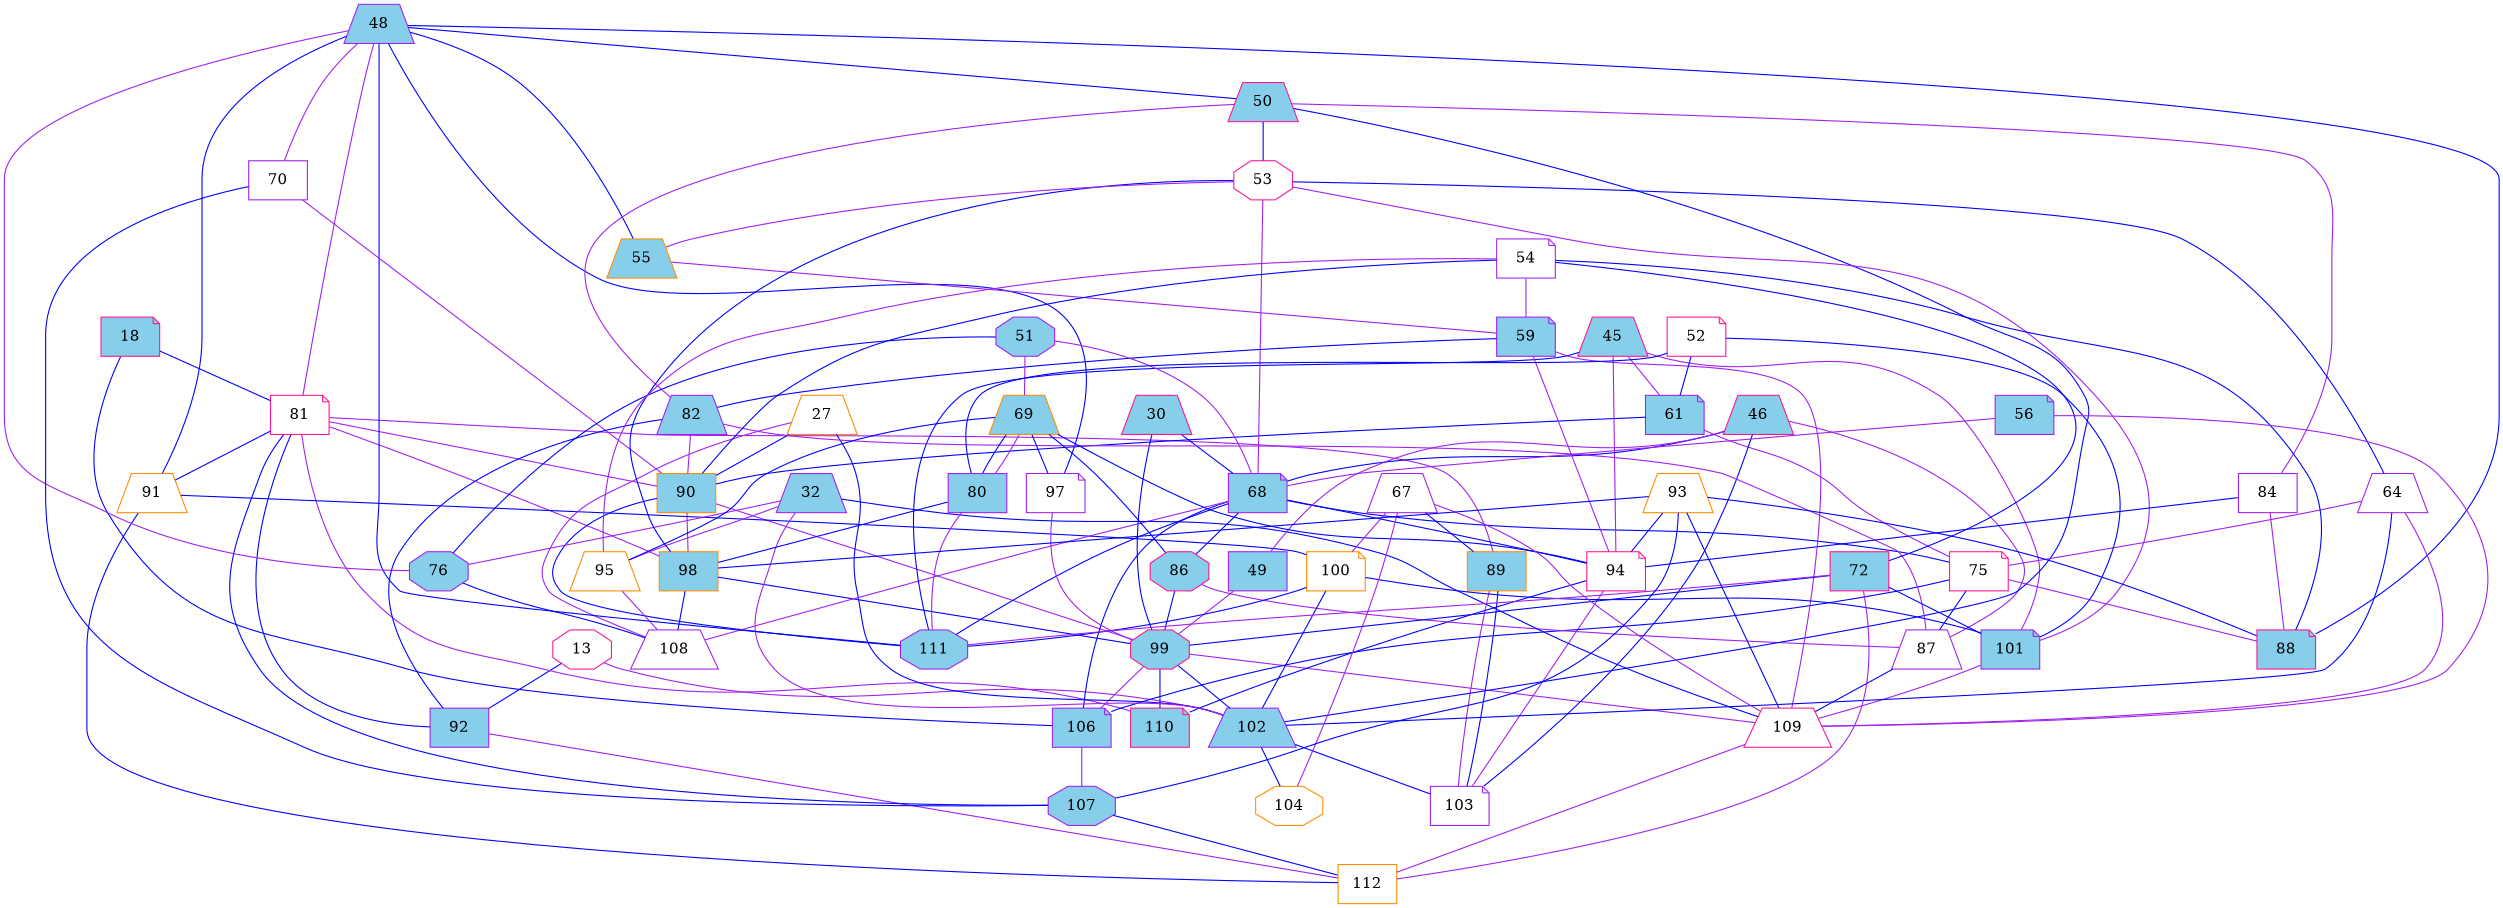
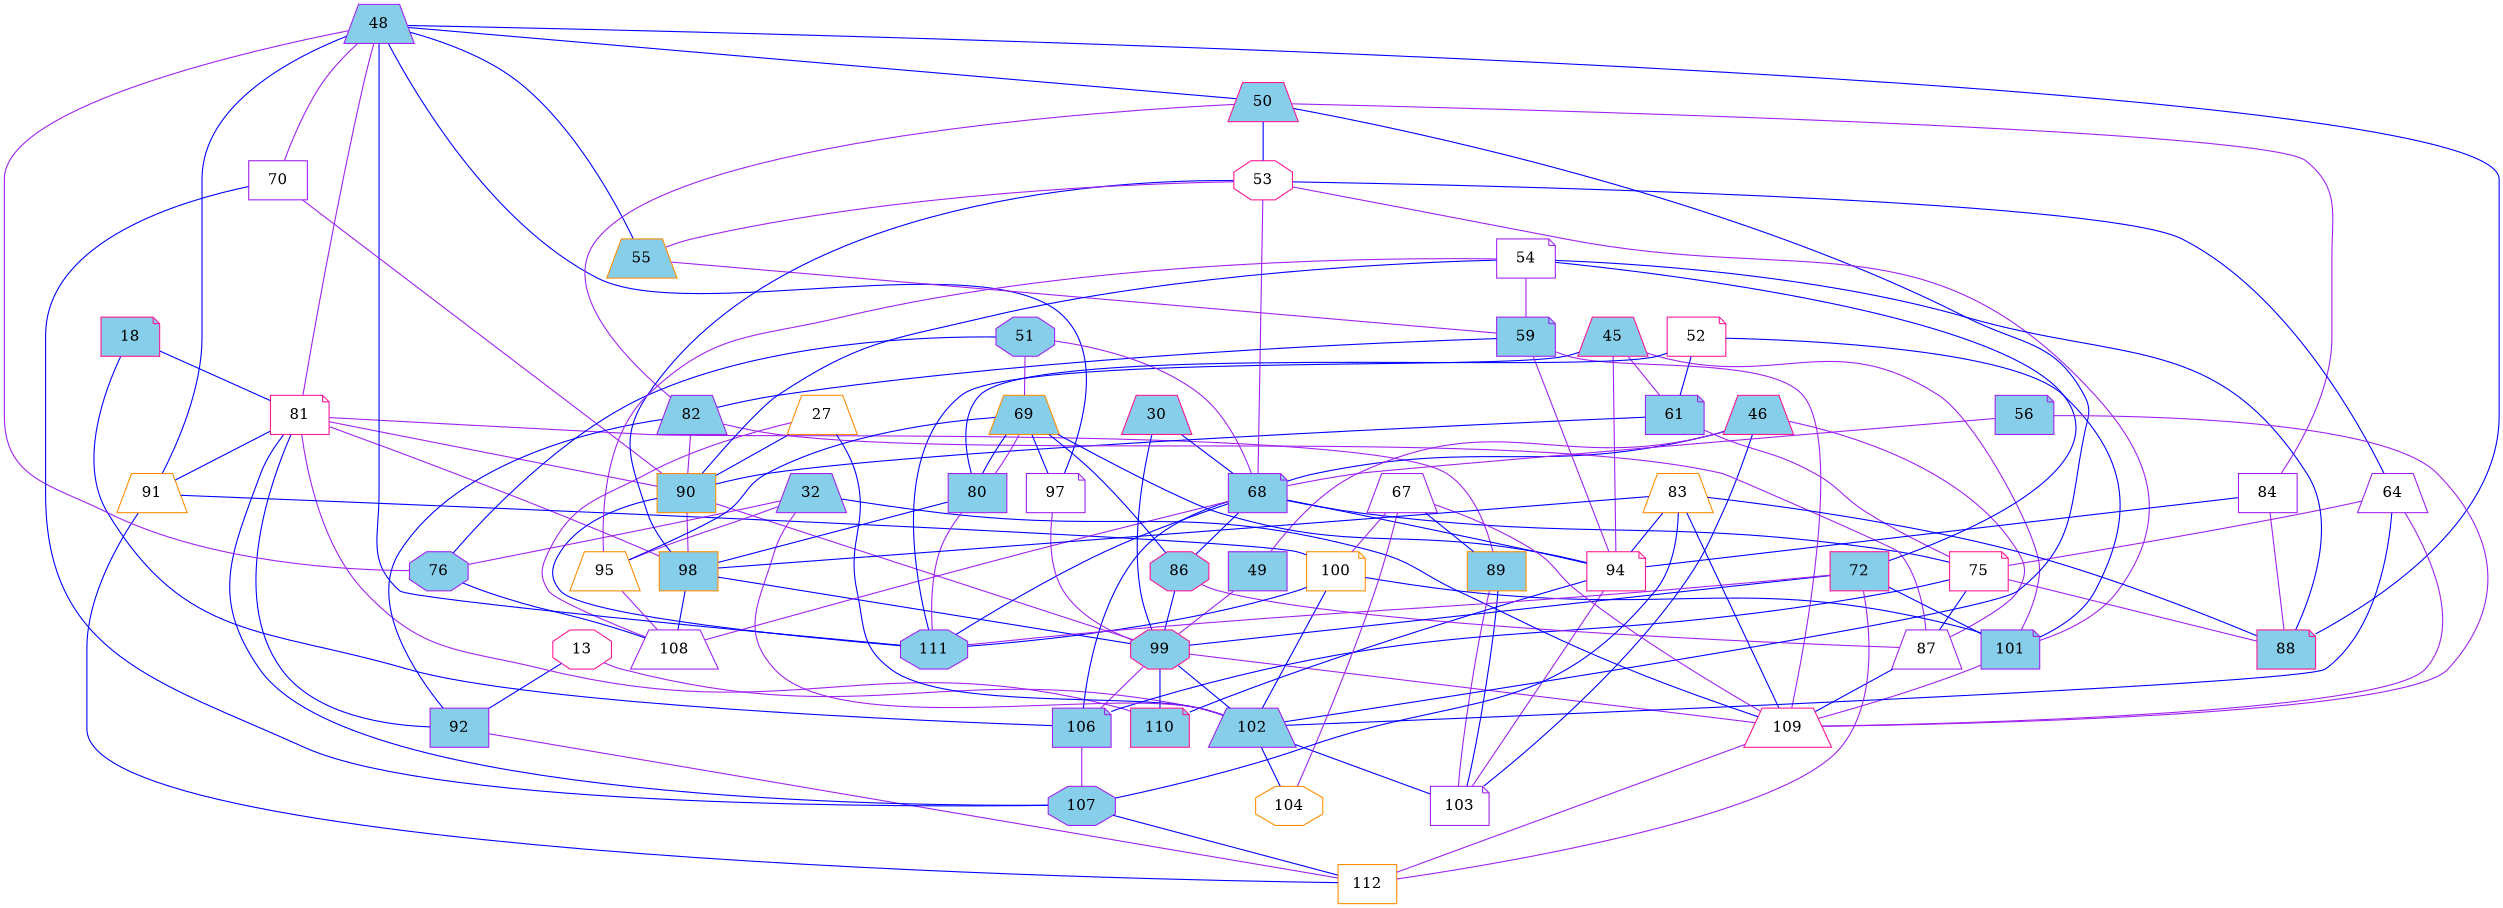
node "93": label "93" -> "83"
